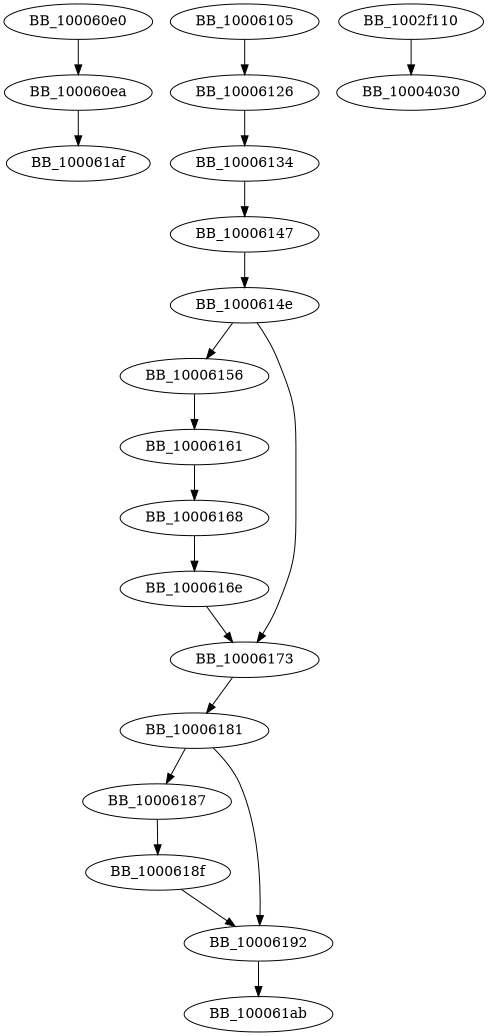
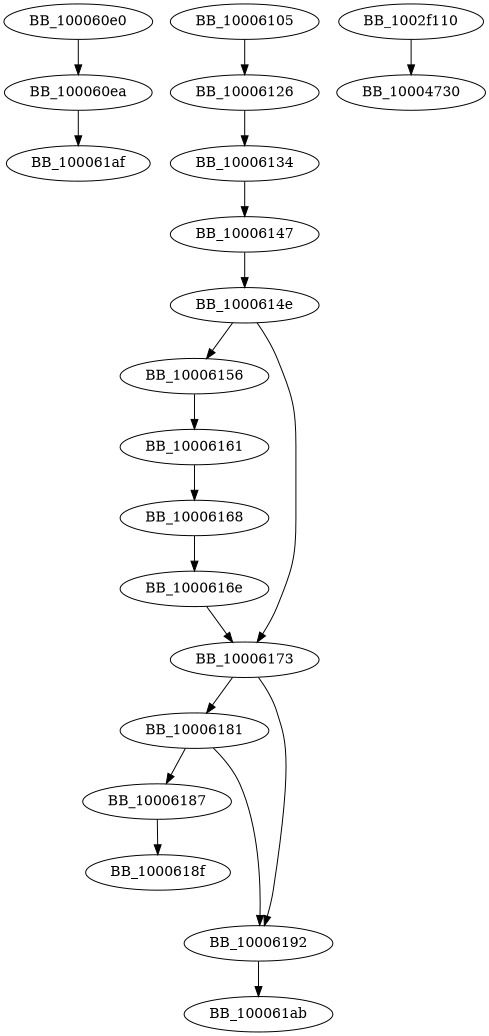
node "BB_10004030": label "BB_10004030" -> "BB_10004730"
edge "BB_1000618f" -> "BB_10006192": now "BB_10006173" -> "BB_10006192"
